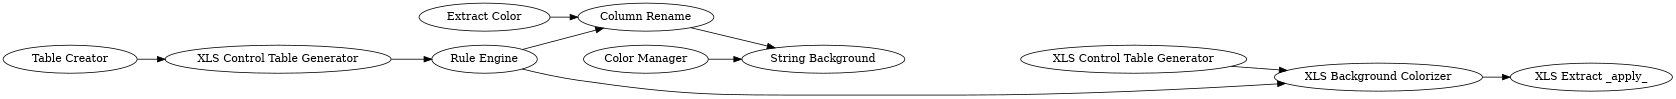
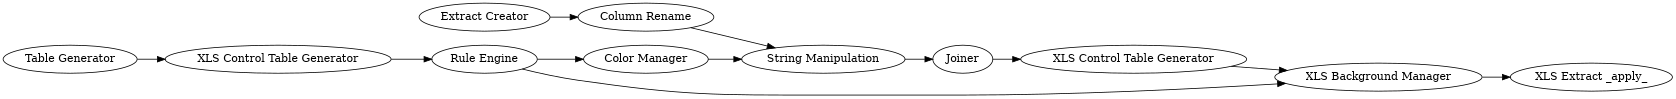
node "Extract Color": label "Extract Color" -> "Extract Creator"
edge "Rule Engine" -> "Column Rename": now "Rule Engine" -> "Color Manager"
node "Table Creator": label "Table Creator" -> "Table Generator"
node "String Background": label "String Background" -> "String Manipulation"
node "Joiner": added
node "XLS Background Colorizer": label "XLS Background Colorizer" -> "XLS Background Manager"
